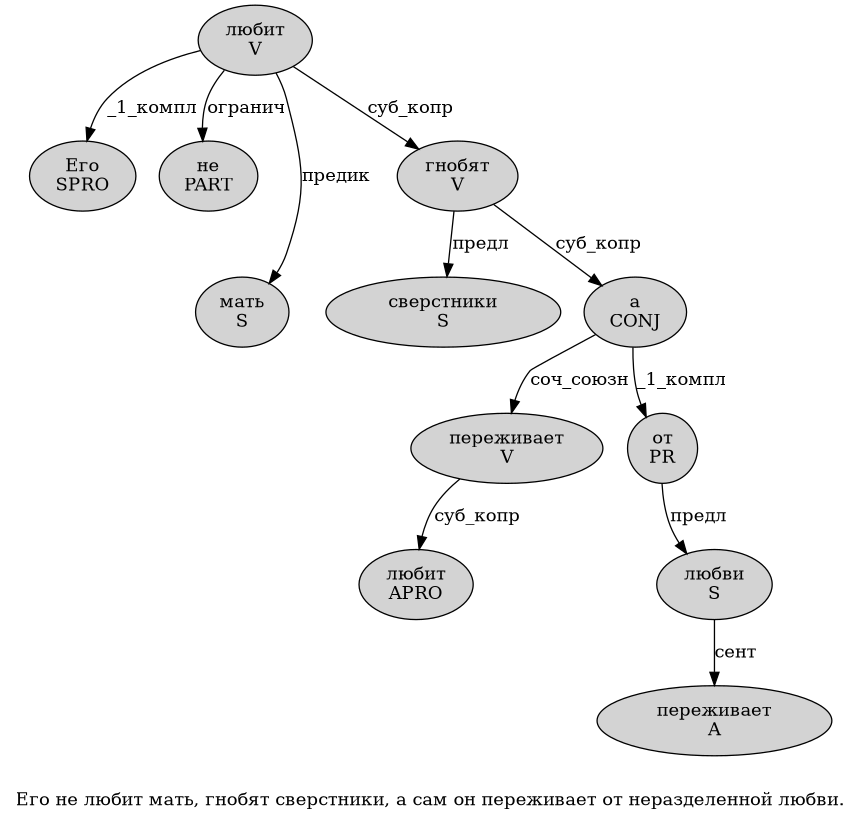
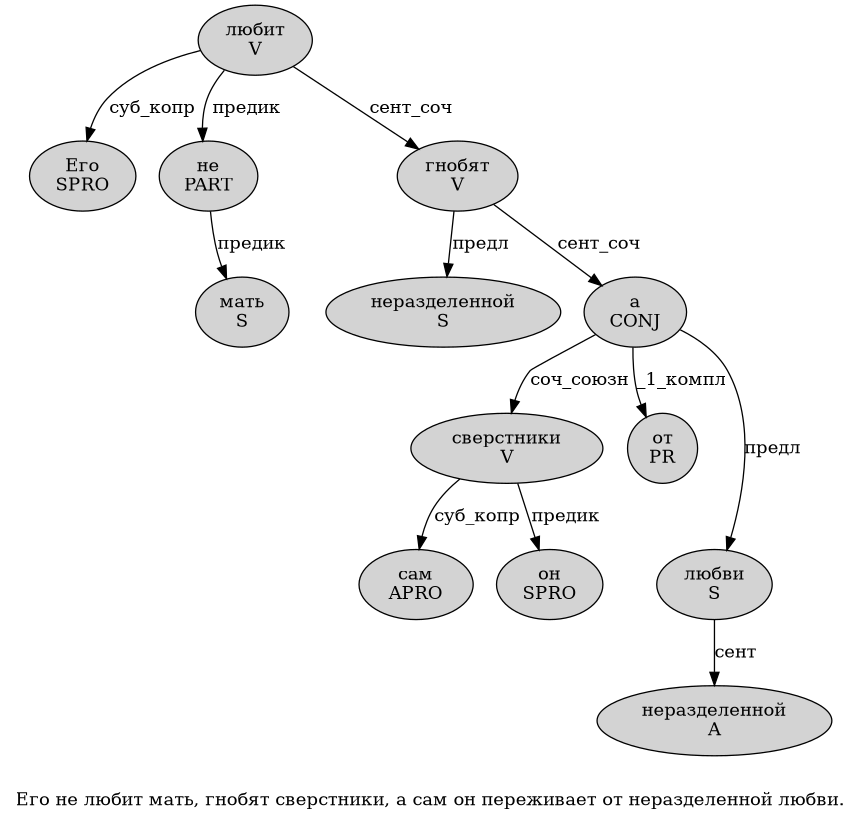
edge "любит V" -> "Его SPRO": label "_1_компл" -> "суб_копр"
edge "любит V" -> "не PART": label "огранич" -> "предик"
edge "любит V" -> "гнобят V": label "суб_копр" -> "сент_соч"
edge "любит V" -> "мать S": now "не PART" -> "мать S"
edge "гнобят V" -> "а CONJ": label "суб_копр" -> "сент_соч"
node "сверстники S": label "сверстники S" -> "неразделенной S"
node "переживает V": label "переживает V" -> "сверстники V"
edge "от PR" -> "любви S": now "а CONJ" -> "любви S"
node "любит APRO": label "любит APRO" -> "сам APRO"
node "он SPRO": added
node "переживает A": label "переживает A" -> "неразделенной A"
